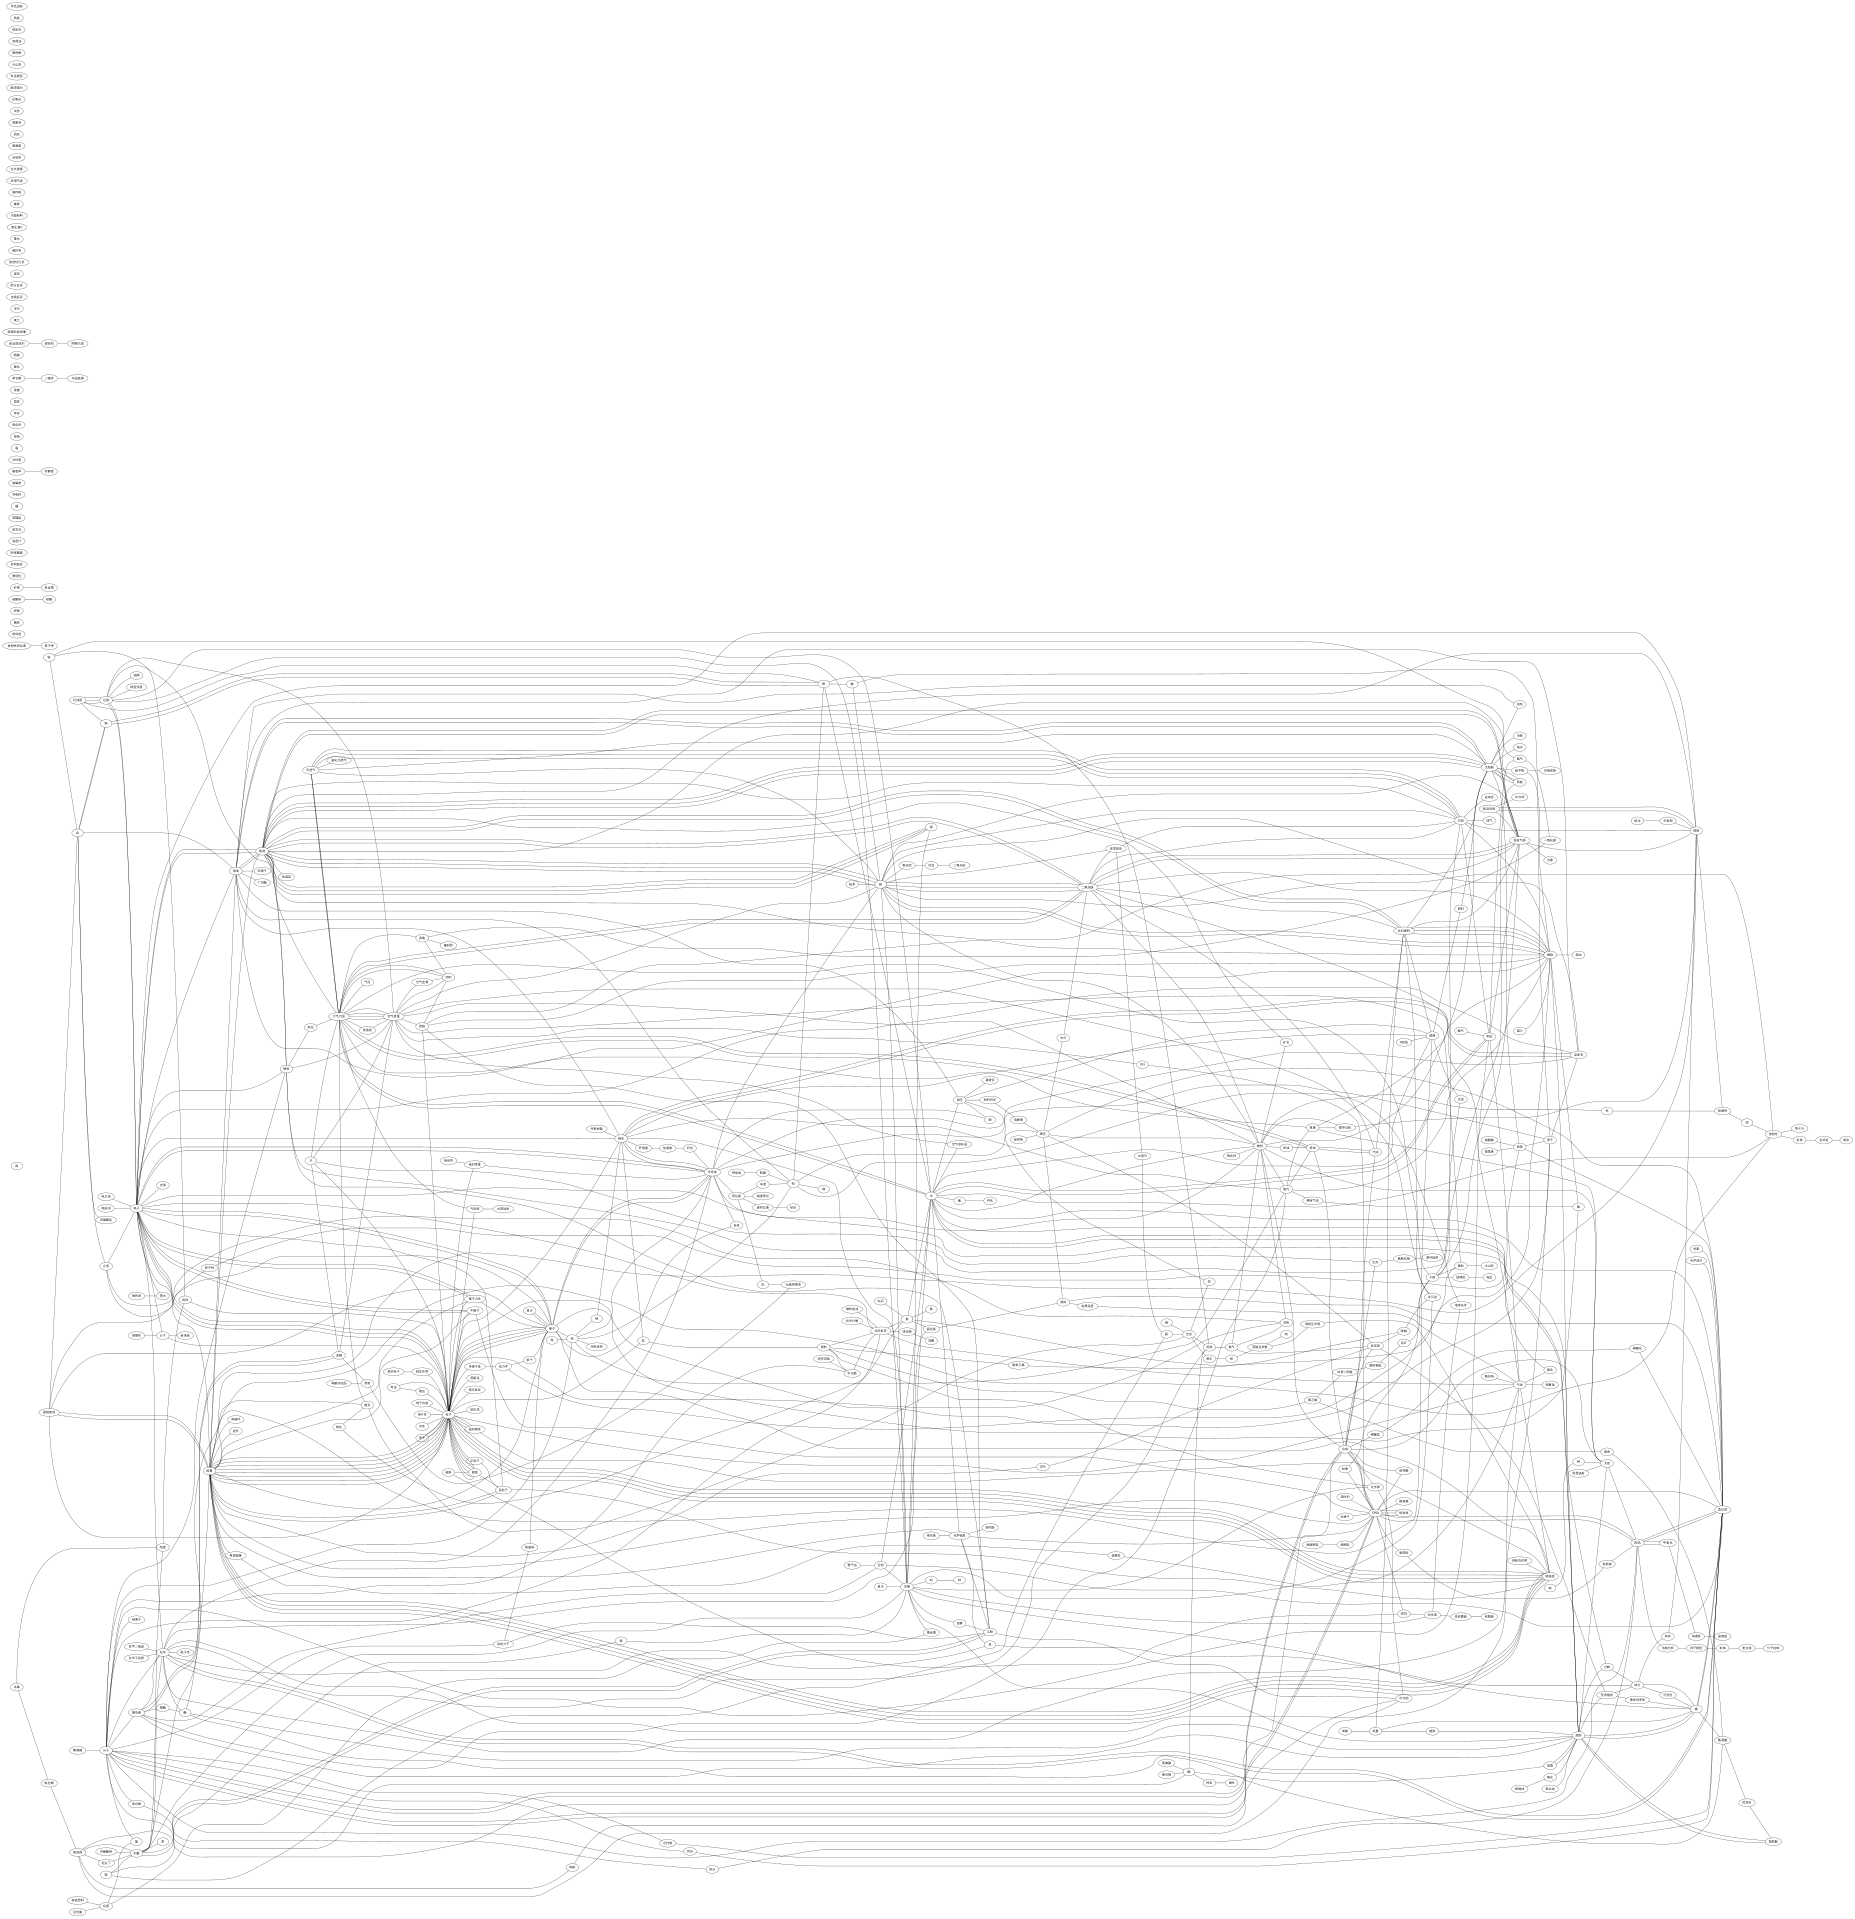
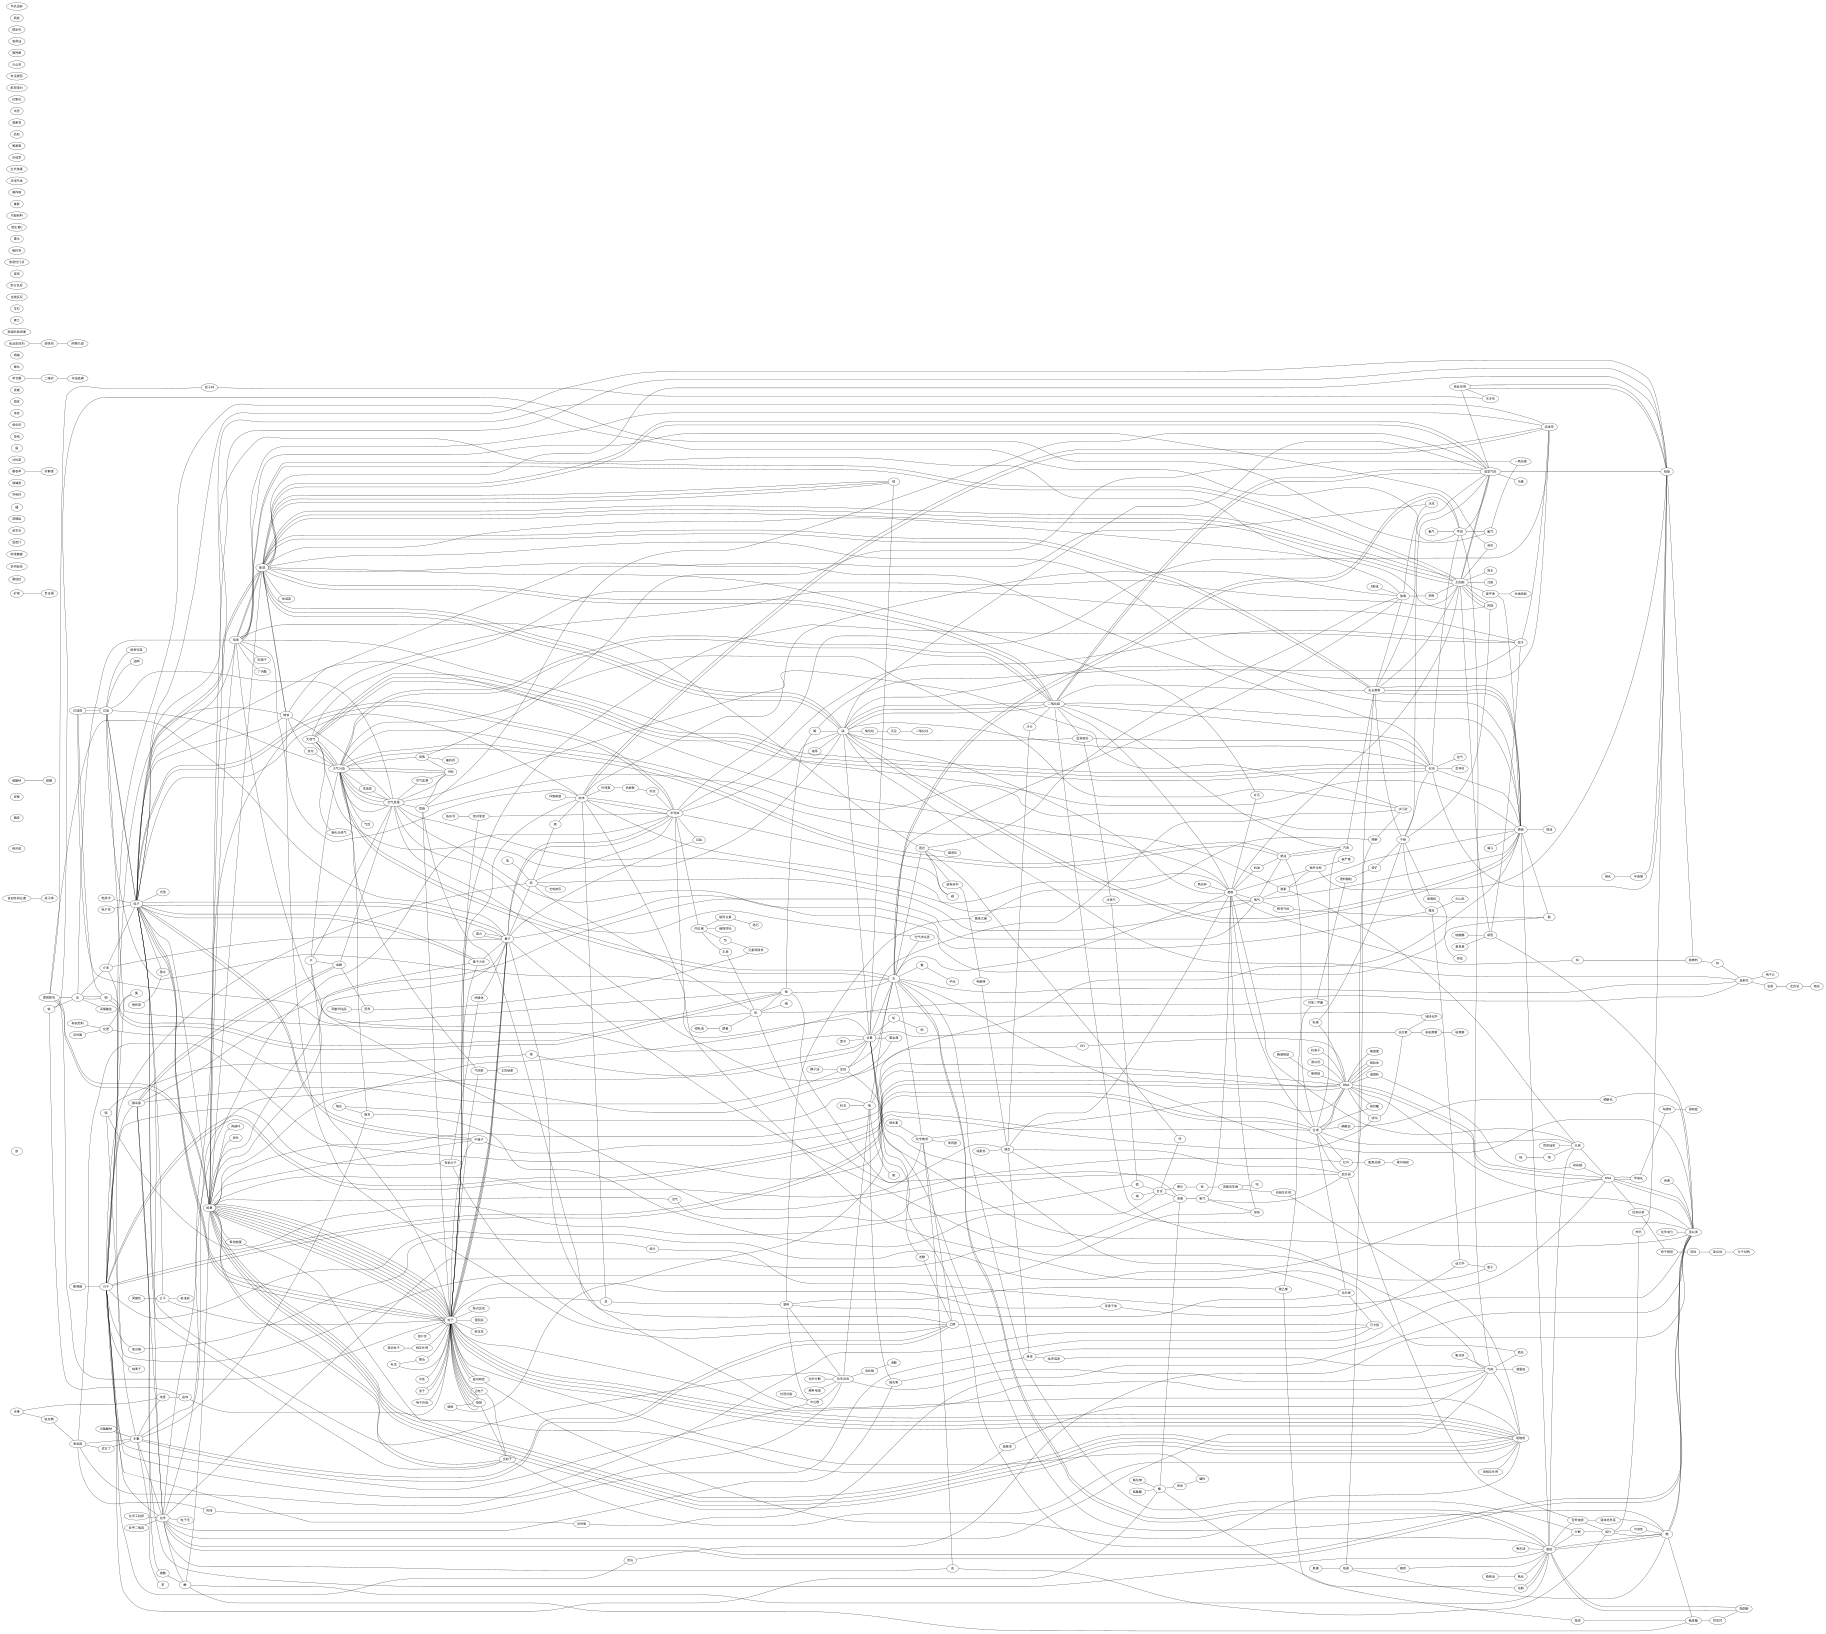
node "催产素": added
edge "碳" -- "空气质量": removed
edge "精度" -- "原子钟": now "水冷却" -- "原子钟"
edge "加热" -- "粒子": now "碱性" -- "粒子"
